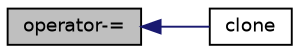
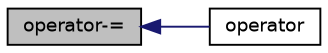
node "clone": label "clone" -> "operator"
